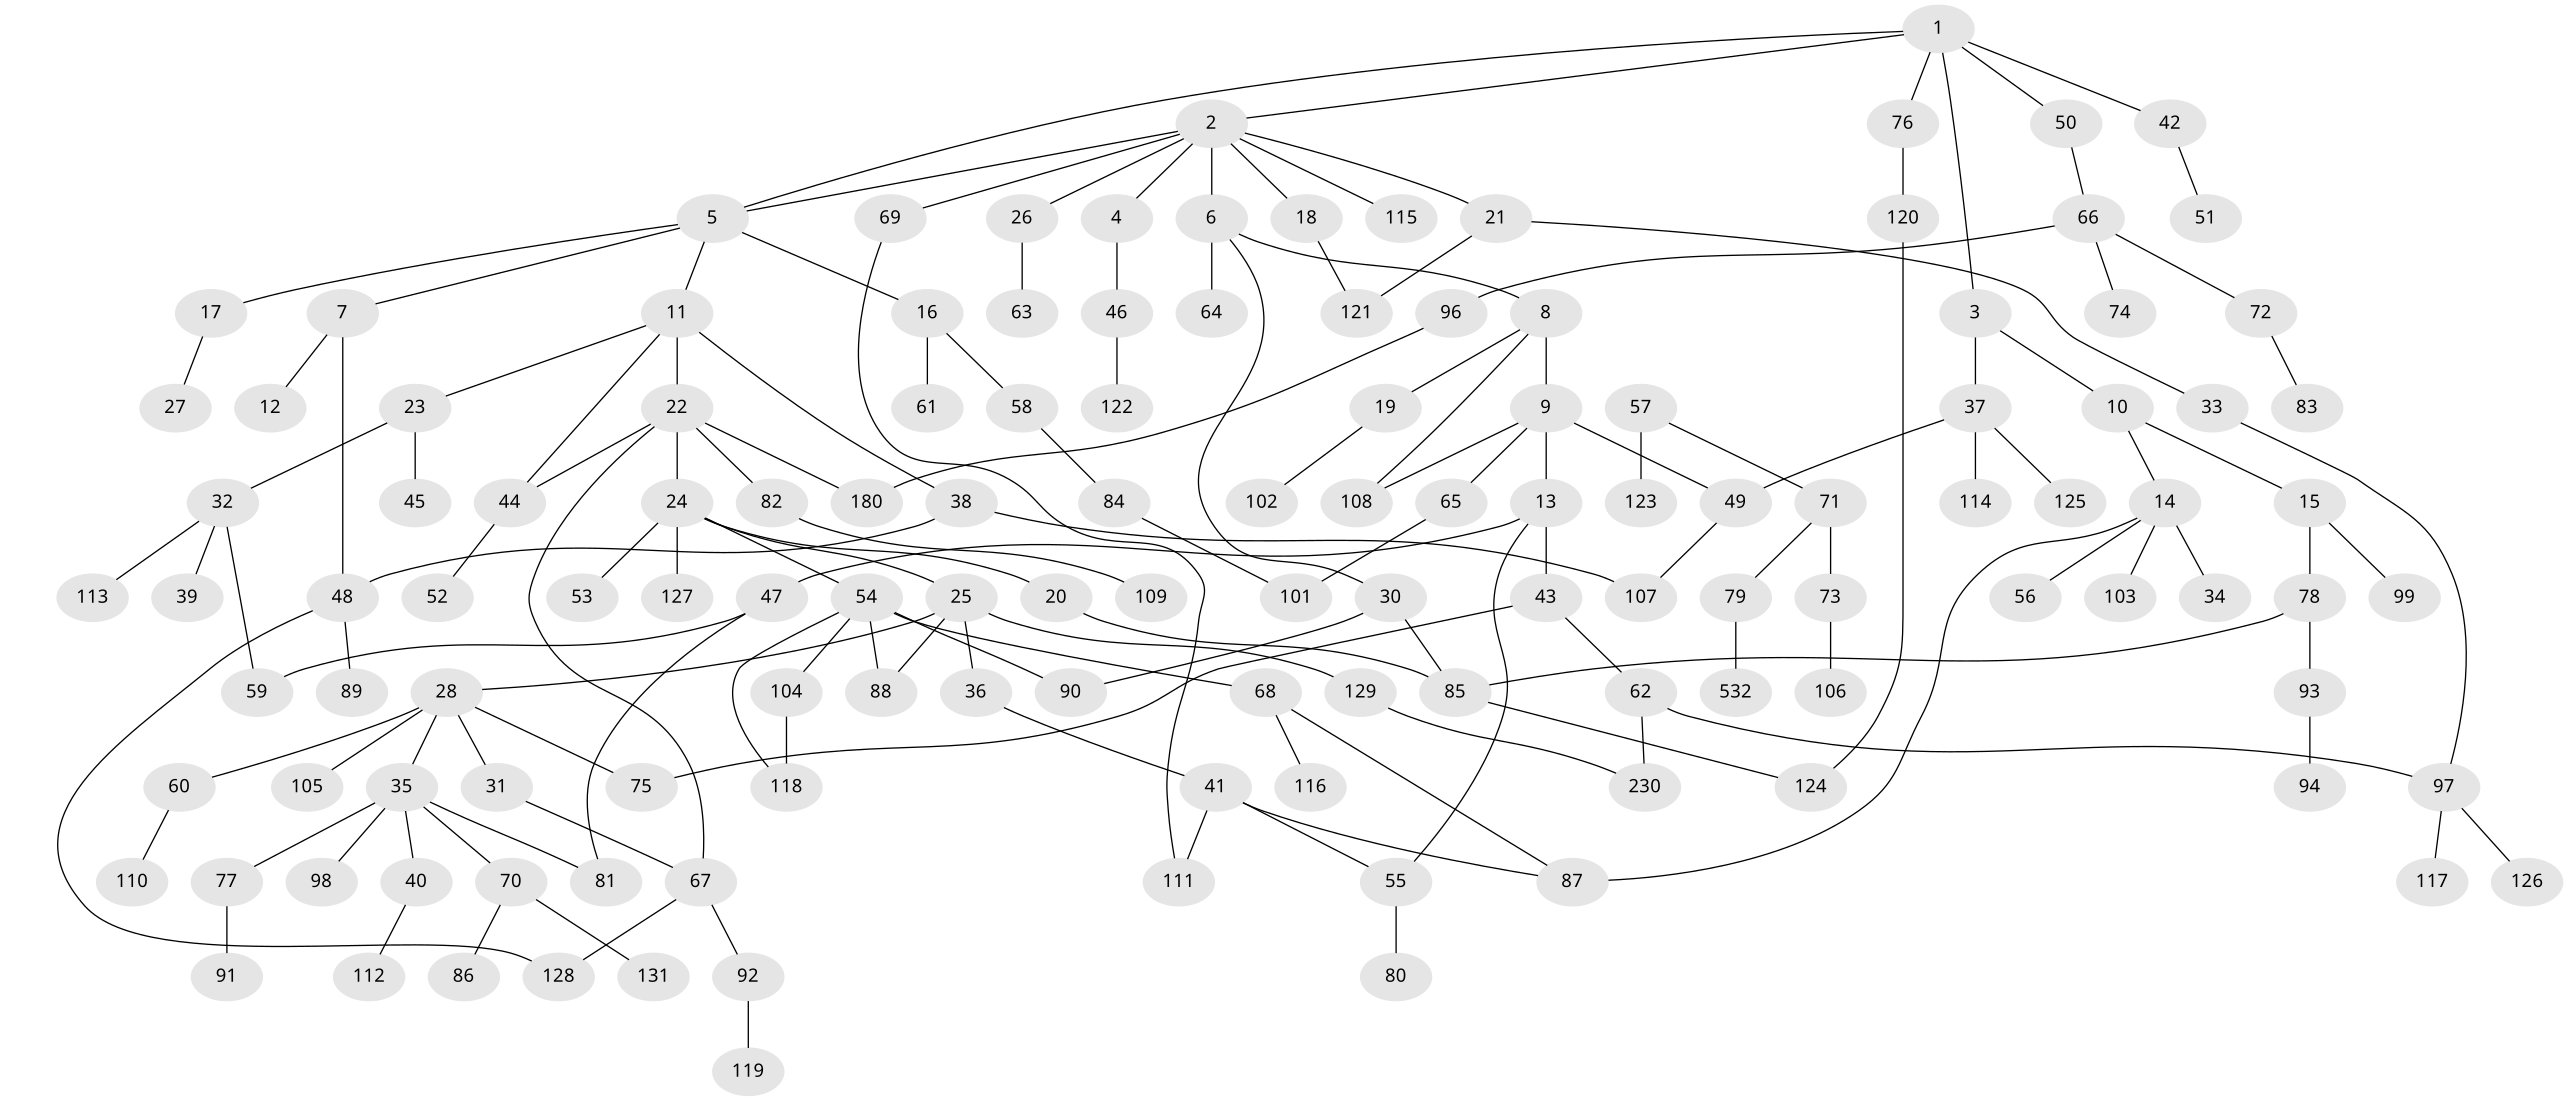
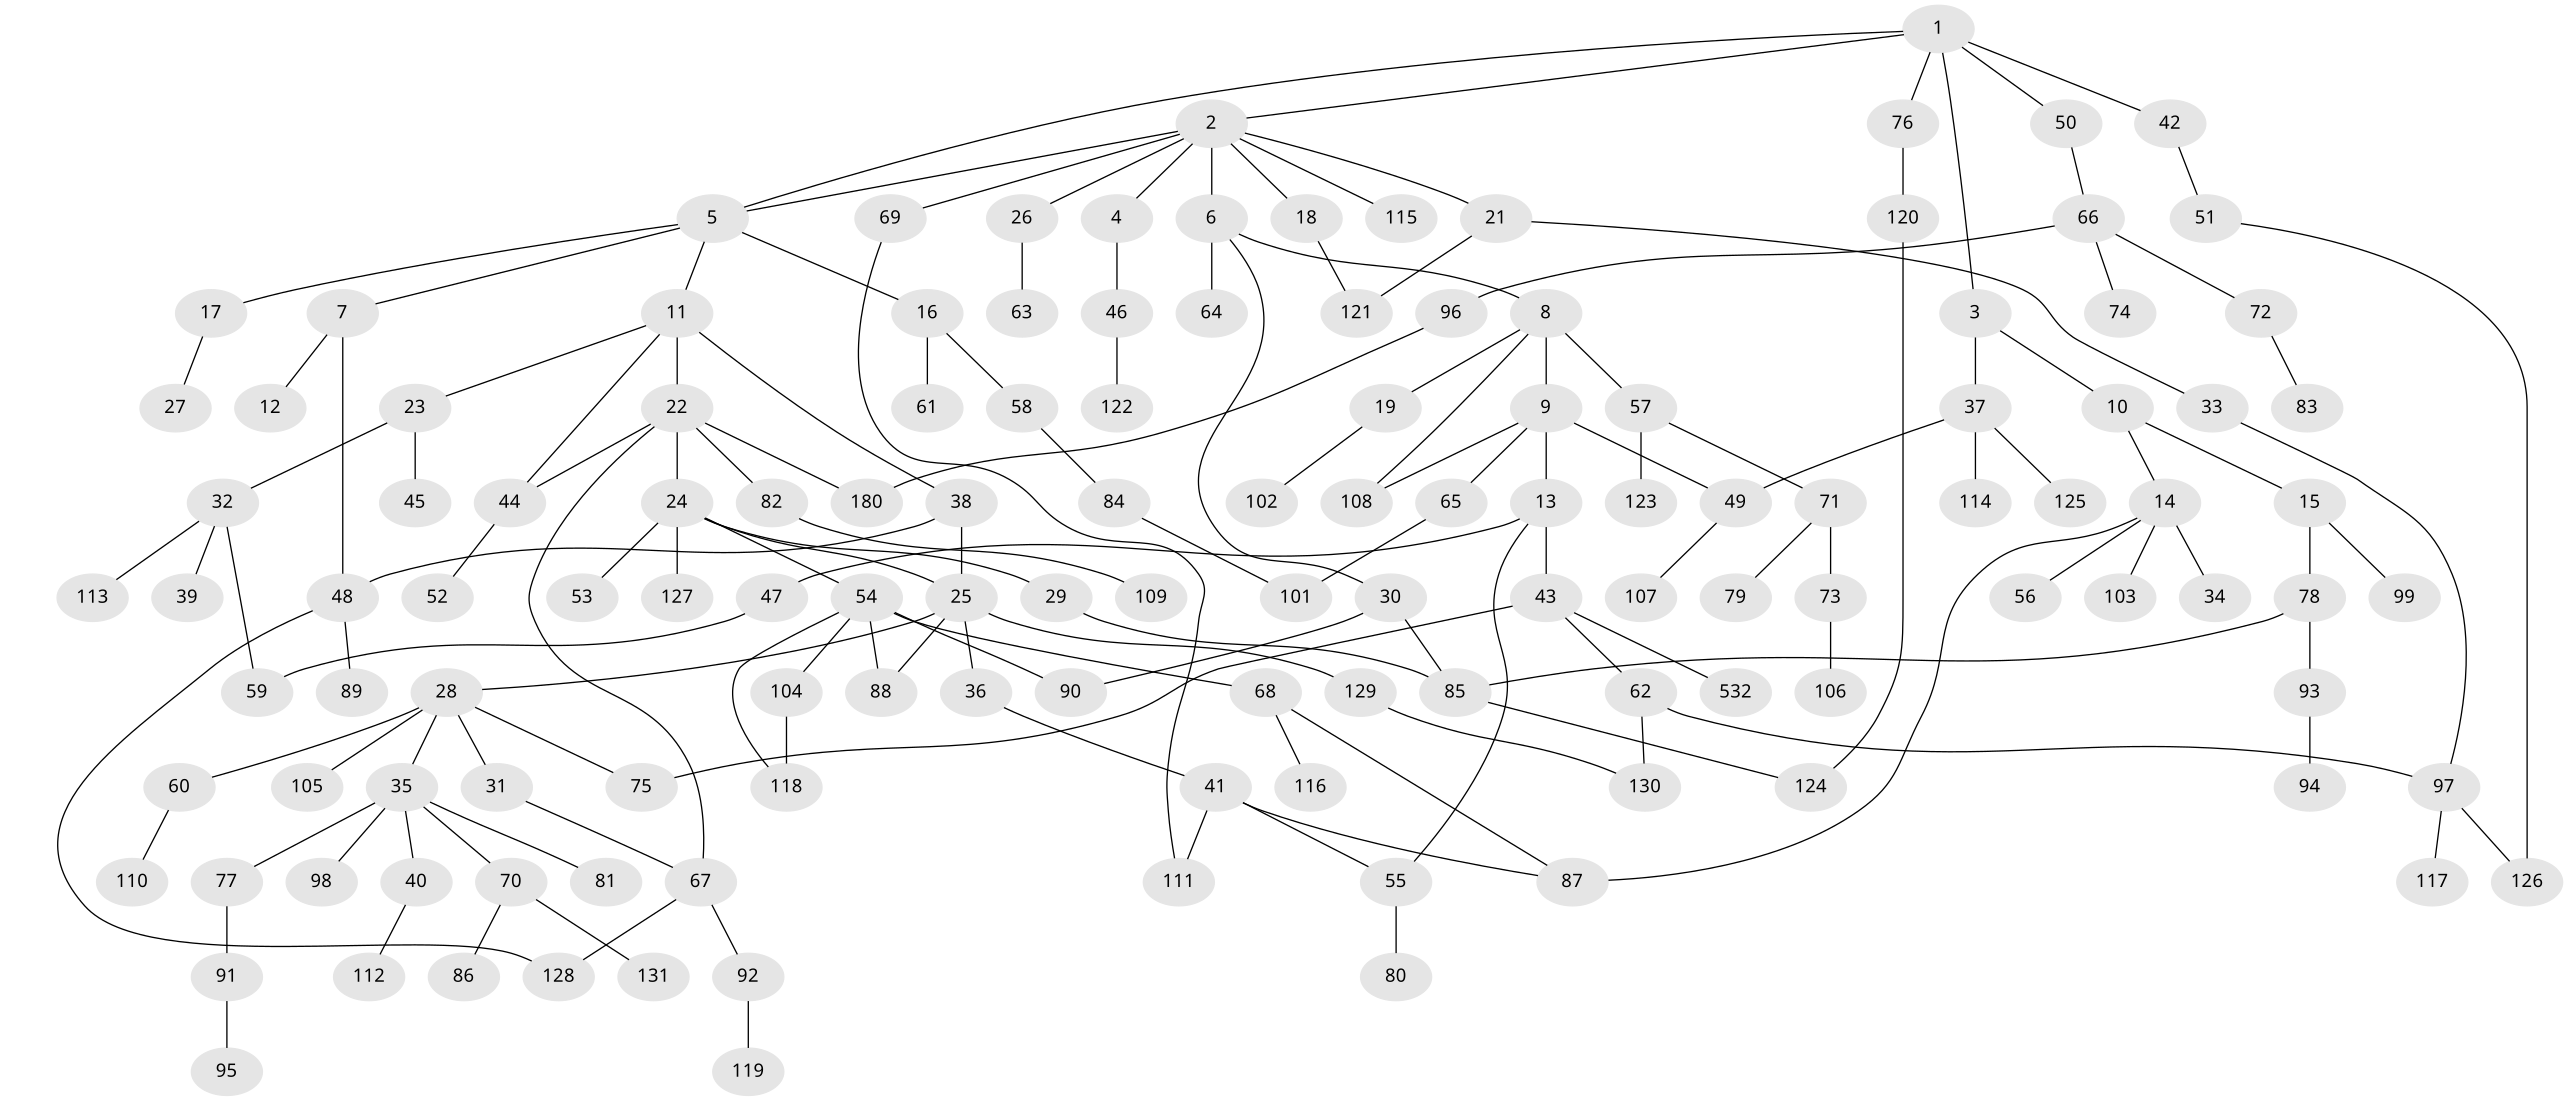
edge "8" -- "57": added
edge "51" -- "126": added
edge "38" -- "107": now "38" -- "25"
node "20": label "20" -> "29"
edge "79" -- "532": now "43" -- "532"
edge "47" -- "81": removed
node "230": label "230" -> "130"
node "95": added
